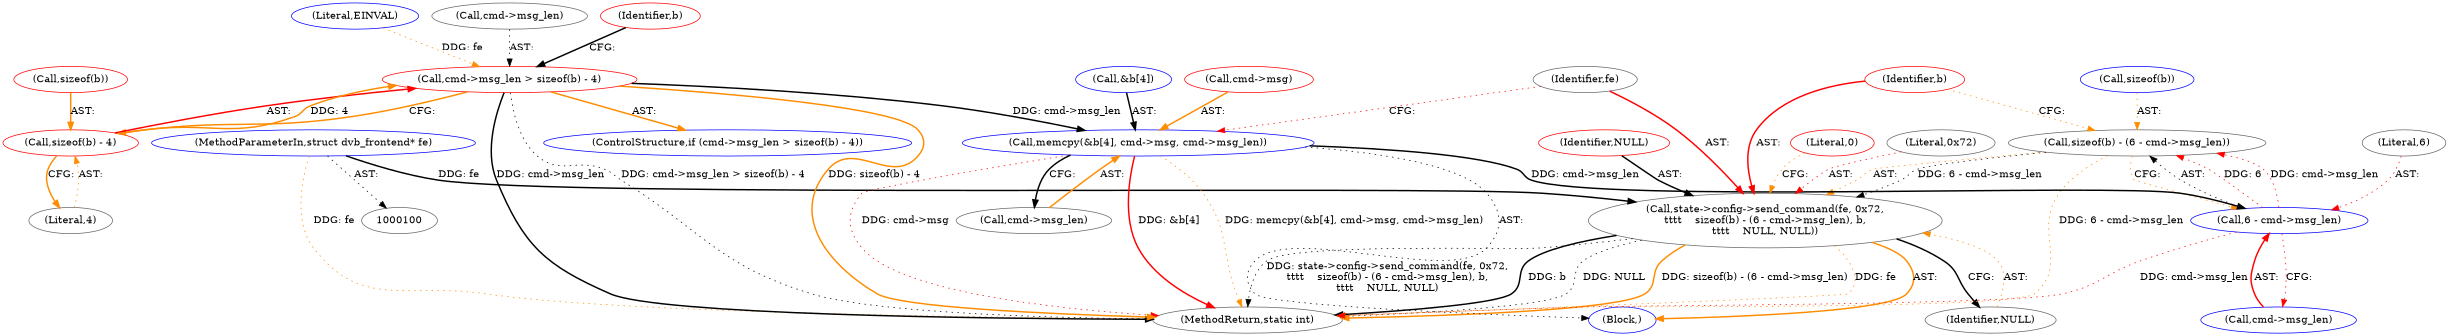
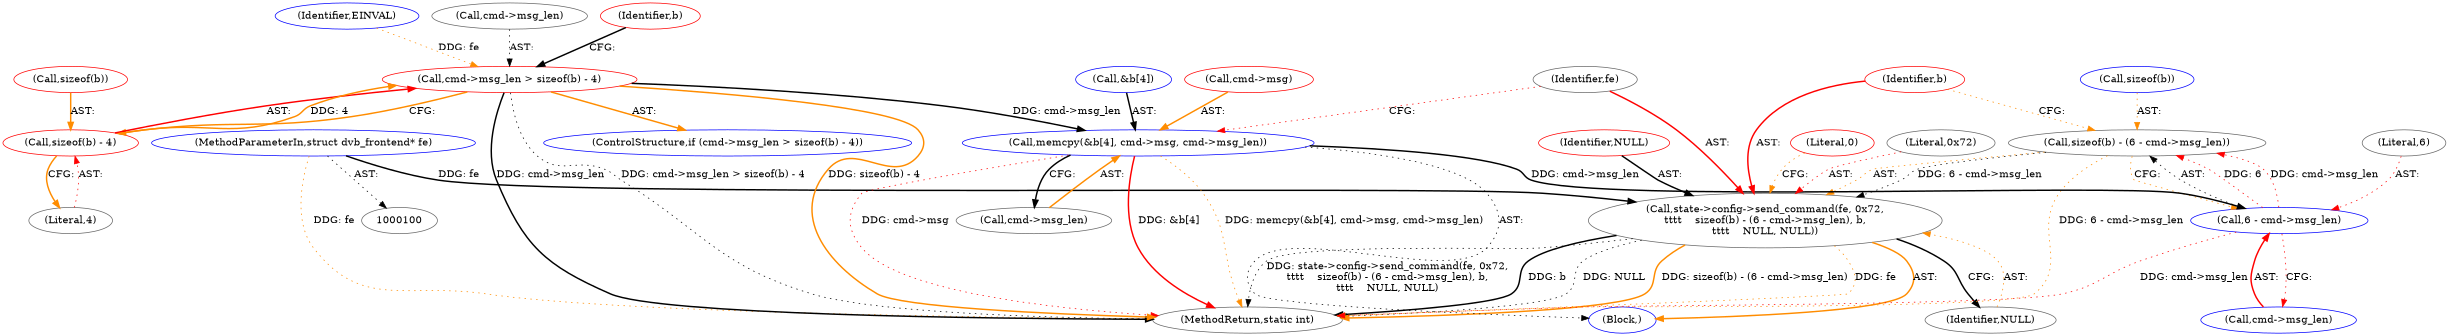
node "(Literal,EINVAL)": label "(Literal,EINVAL)" -> "(Identifier,EINVAL)"
edge "(Literal,4)" -> "(Call,sizeof(b) - 4)": color darkorange -> red
